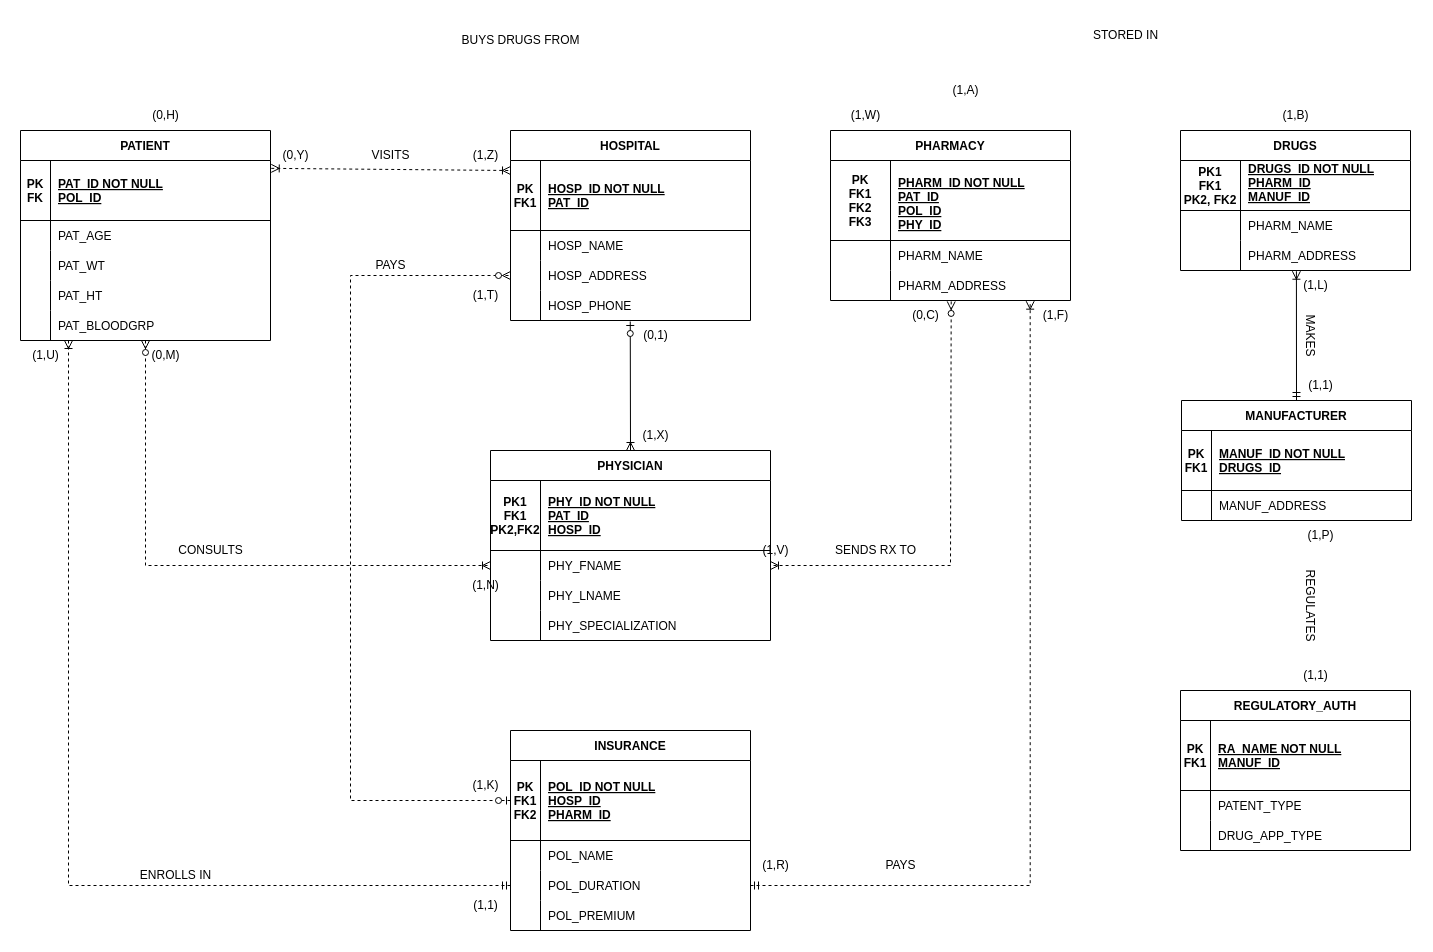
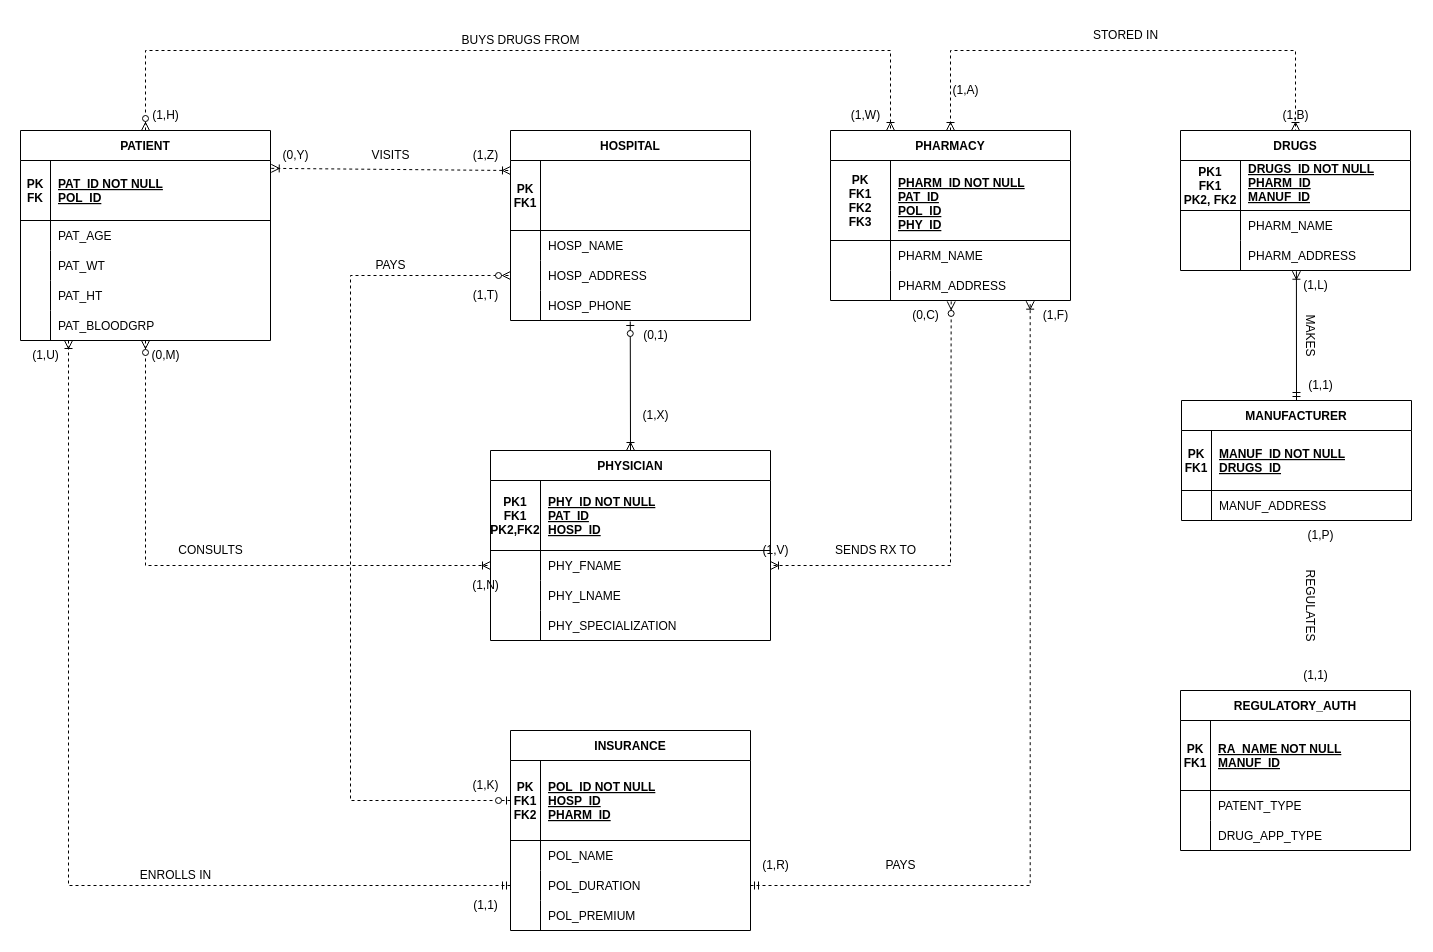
edge "PHARMACY" -- "PATIENT": added
edge "DRUGS" -- "PHARMACY": added
node "(0,H)": label "(0,H)" -> "(1,H)"
node "HOSP_ID NOT NULL PAT_ID": removed
node "(1,X)": moved (656, 436) -> (656, 416)
